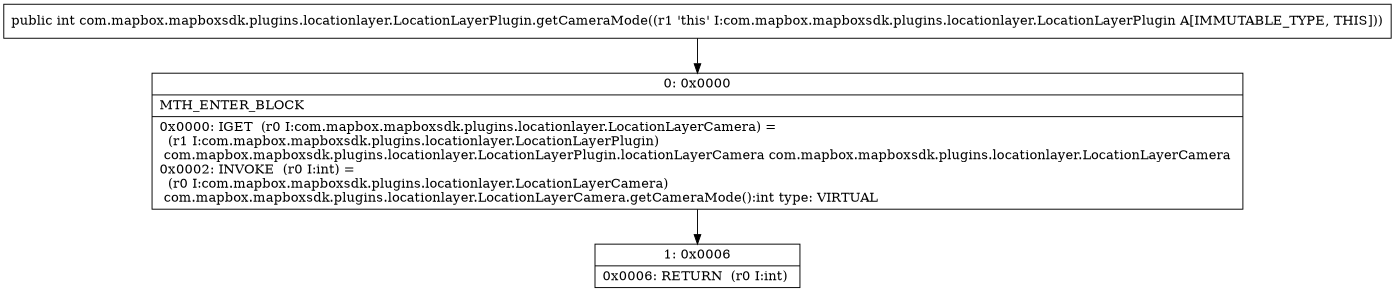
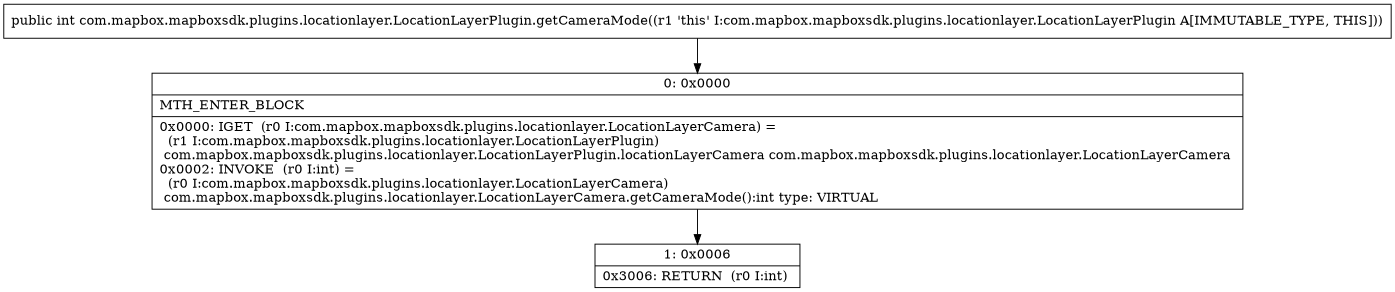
node "1: 0x0006": text "0x0006: RETURN  (r0 I:int)" -> "0x3006: RETURN  (r0 I:int)"
